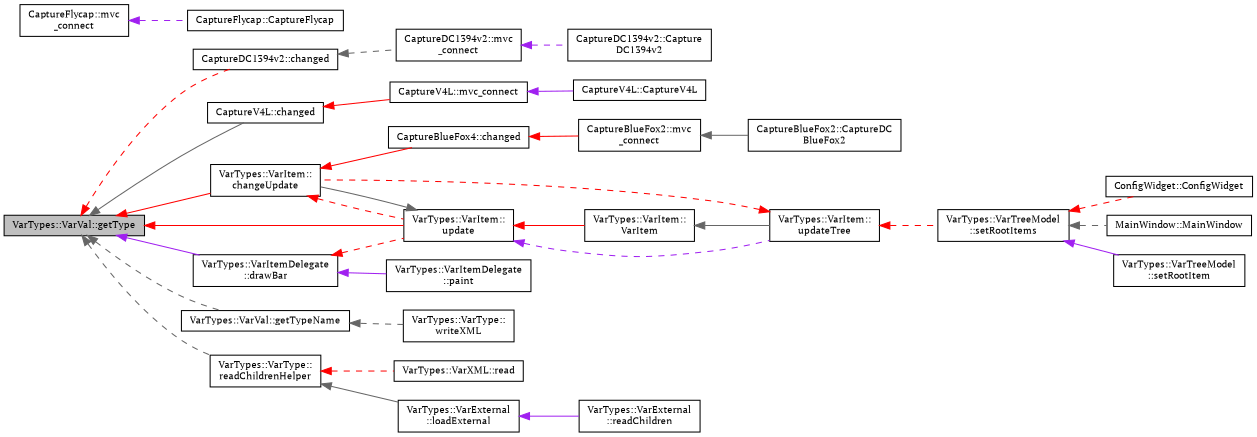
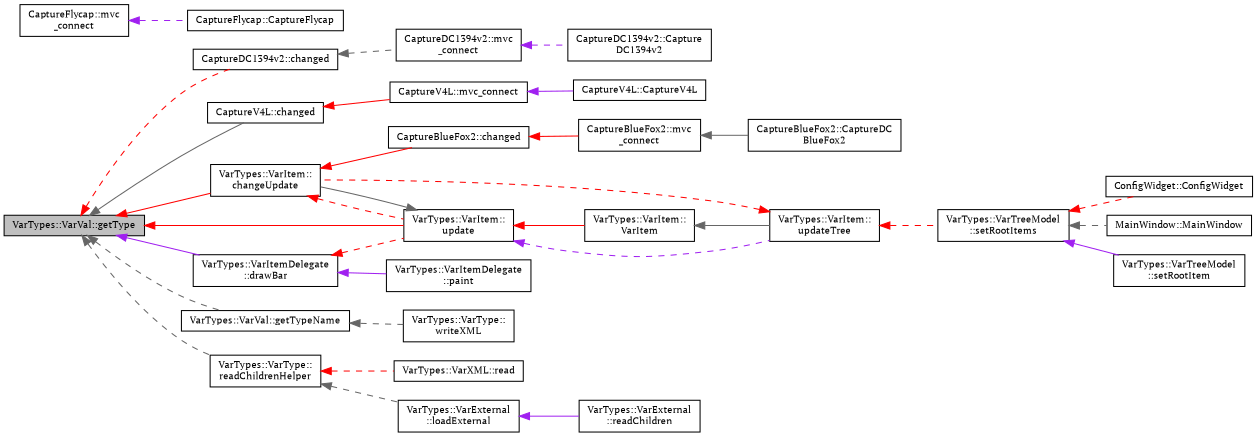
node "CaptureBlueFox4::changed": label "CaptureBlueFox4::changed" -> "CaptureBlueFox2::changed"
edge "VarTypes::VarExternal ::loadExternal" -> "VarTypes::VarType:: readChildrenHelper": style solid -> dashed
